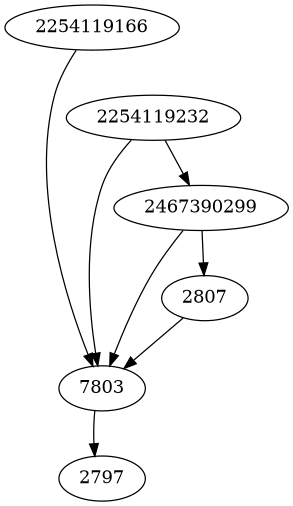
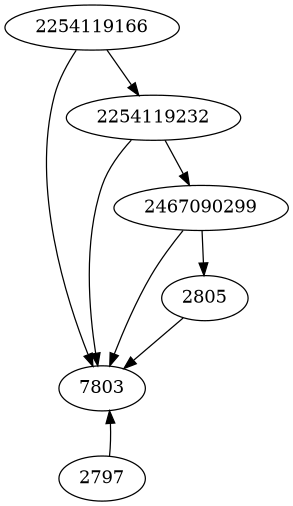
edge "2254119166" -> "2254119232": added
node "2467390299": label "2467390299" -> "2467090299"
node "2807": label "2807" -> "2805"
edge "7803" -> "2797": reversed
